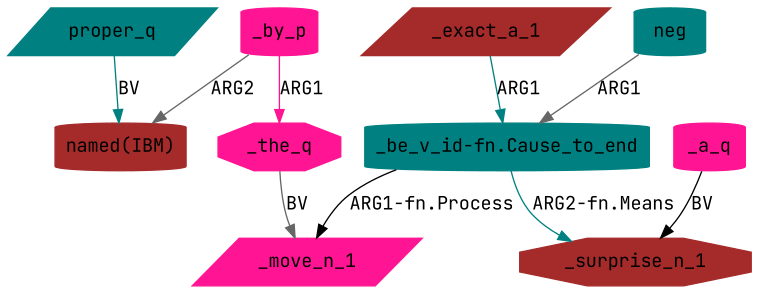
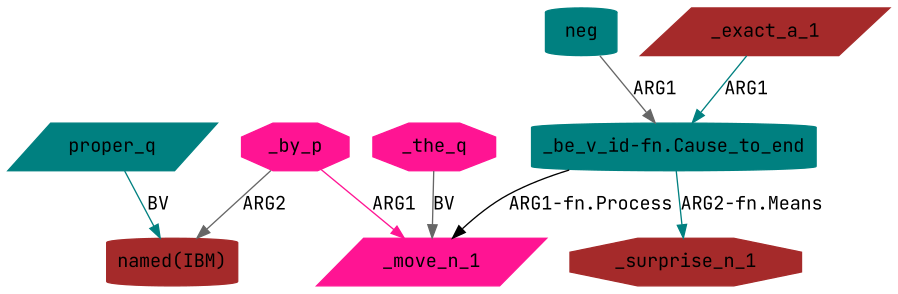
node "_by_p": shape cylinder -> octagon
edge "_by_p" -> "_the_q": now "_by_p" -> "_move_n_1"
node "_a_q": removed
